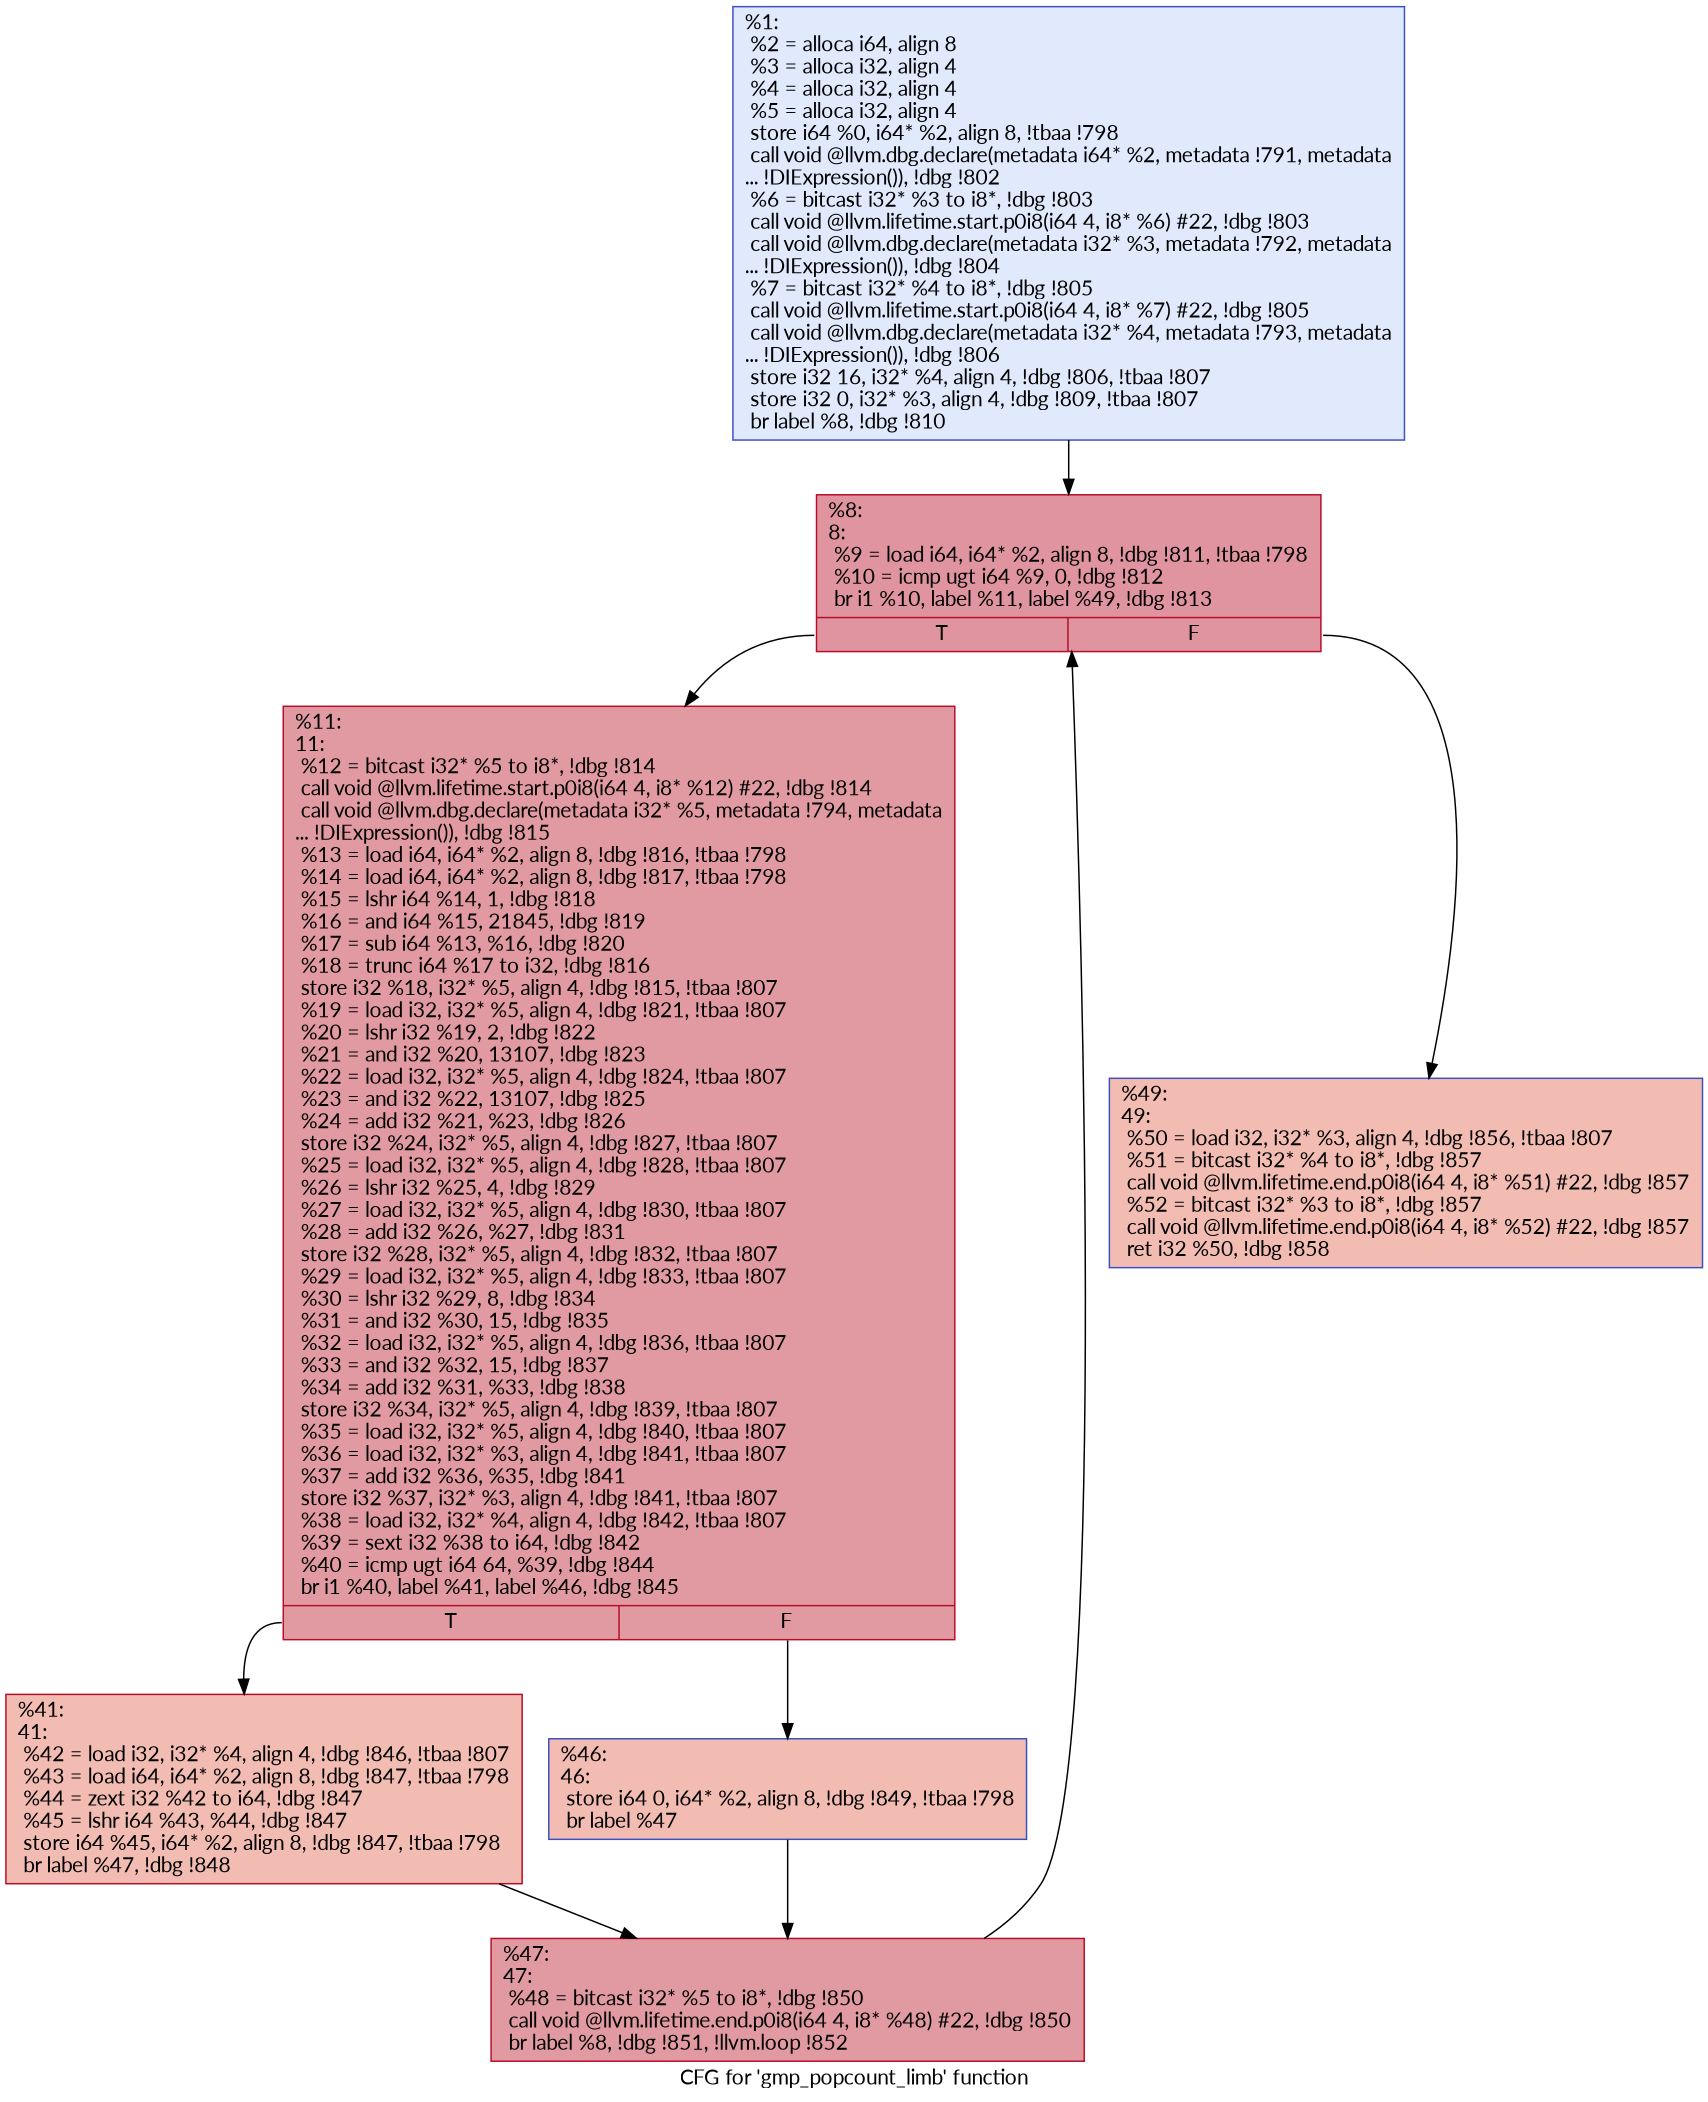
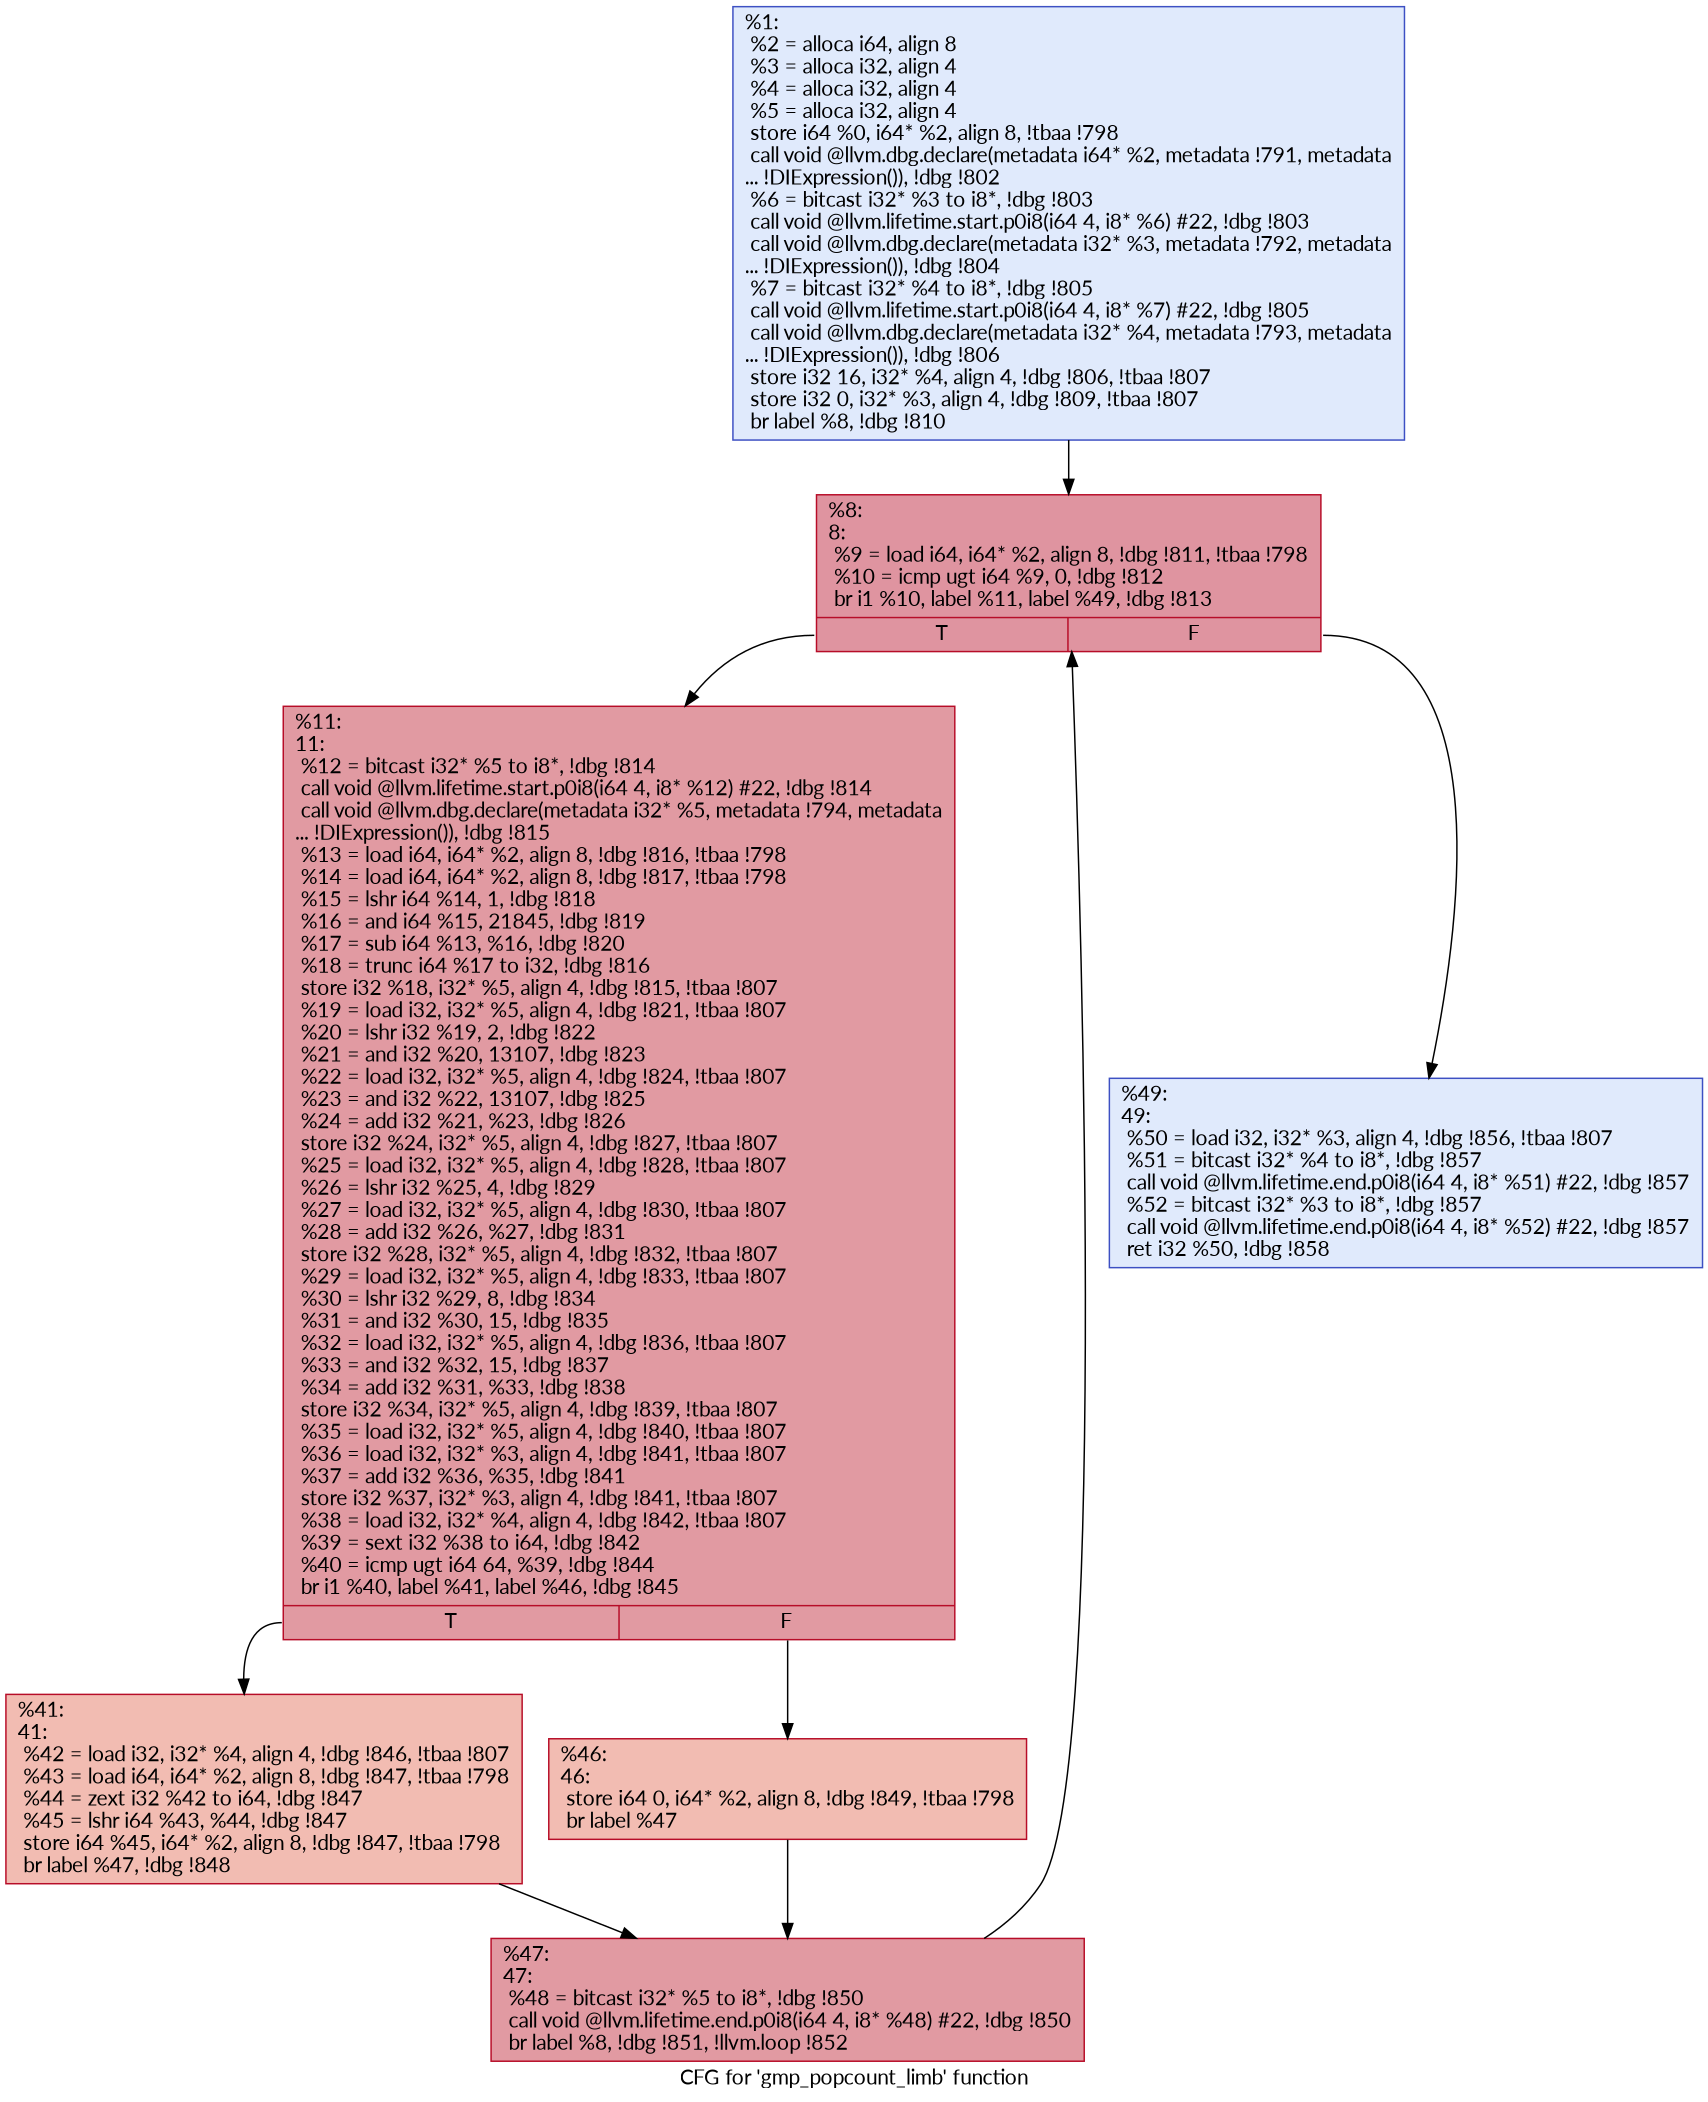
node "%49:": fillcolor #e1675170 -> #b9d0f970
node "%46:": color #3d50c3ff -> #b70d28ff
